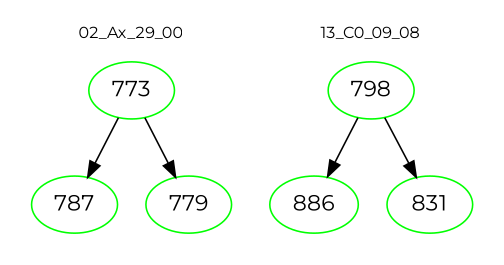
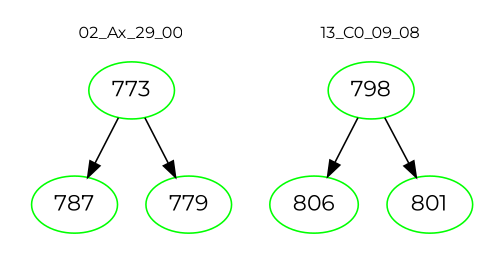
node "886": label "886" -> "806"
node "831": label "831" -> "801"
